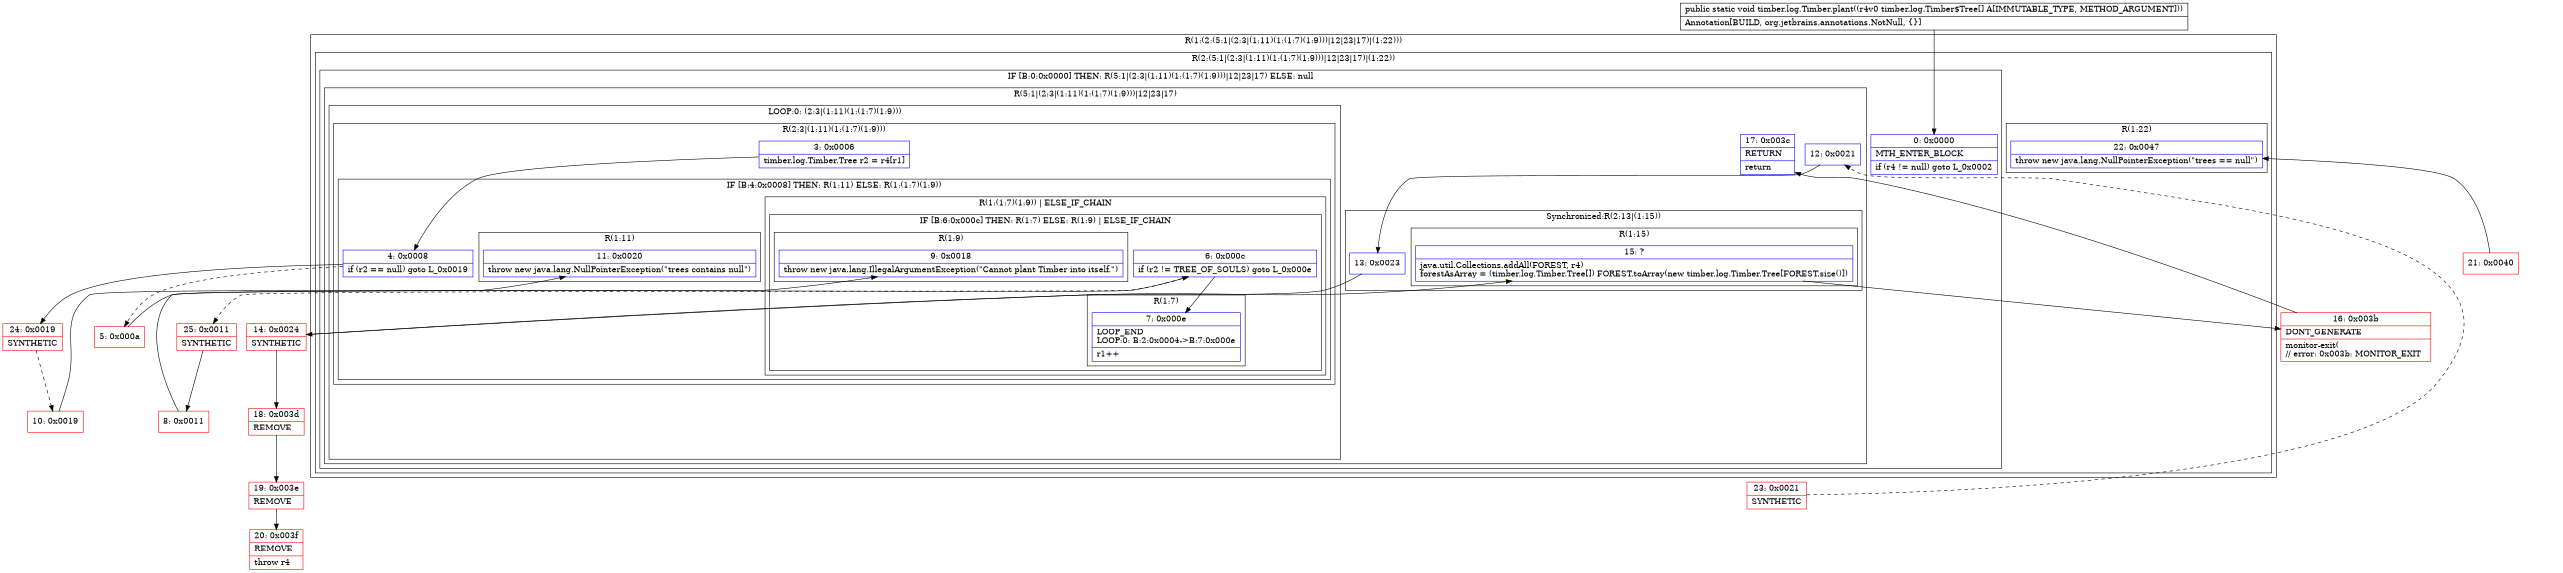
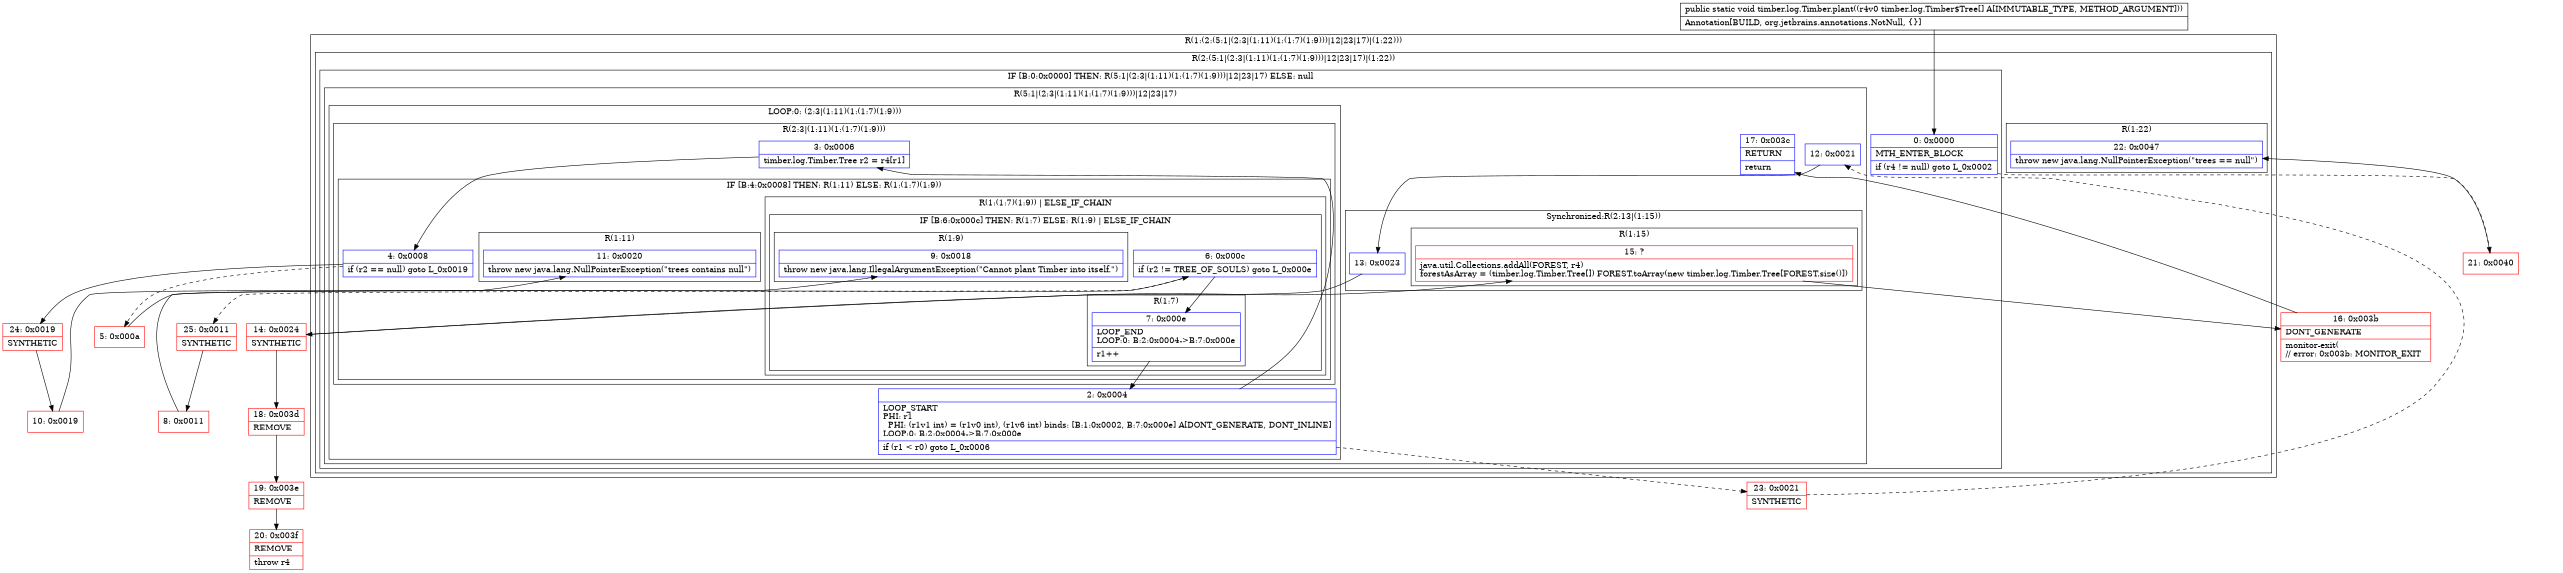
edge "0: 0x0000" -> "21: 0x0040": added
node "15: ?": color blue -> red
edge "24: 0x0019" -> "10: 0x0019": style dashed -> solid
node "2: 0x0004": added
